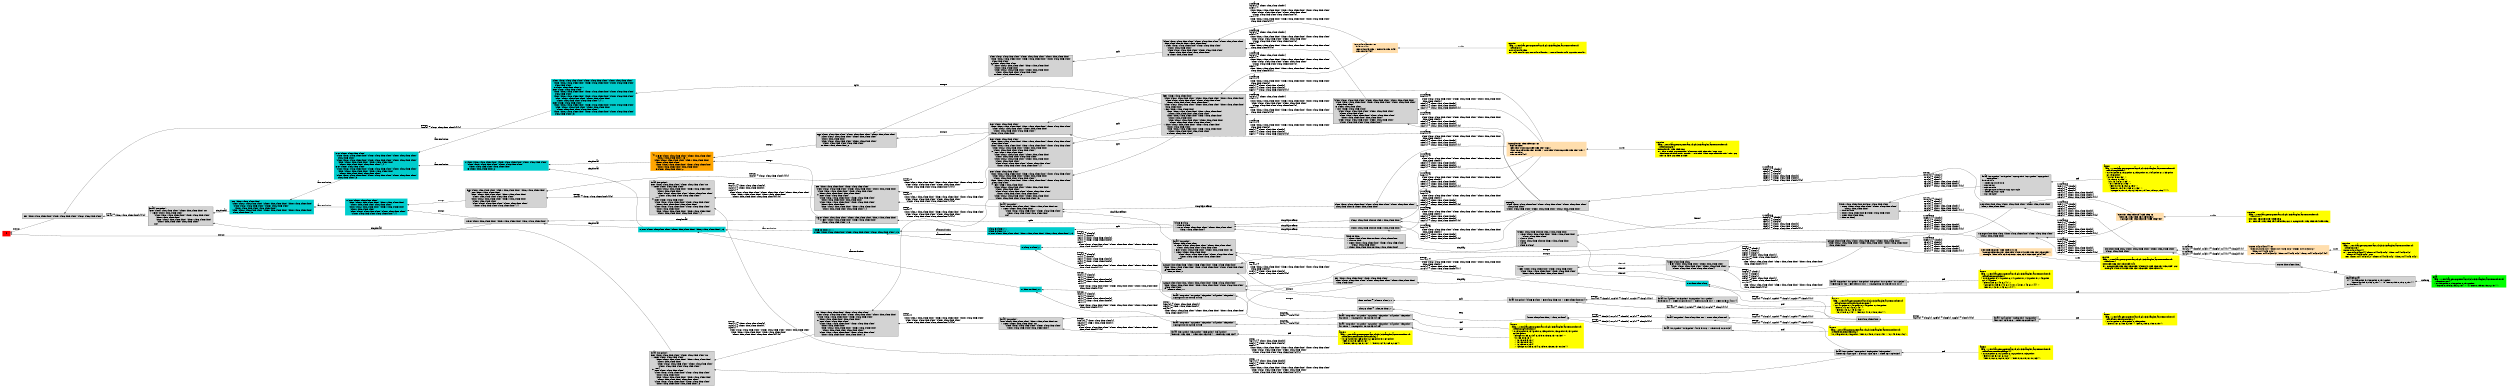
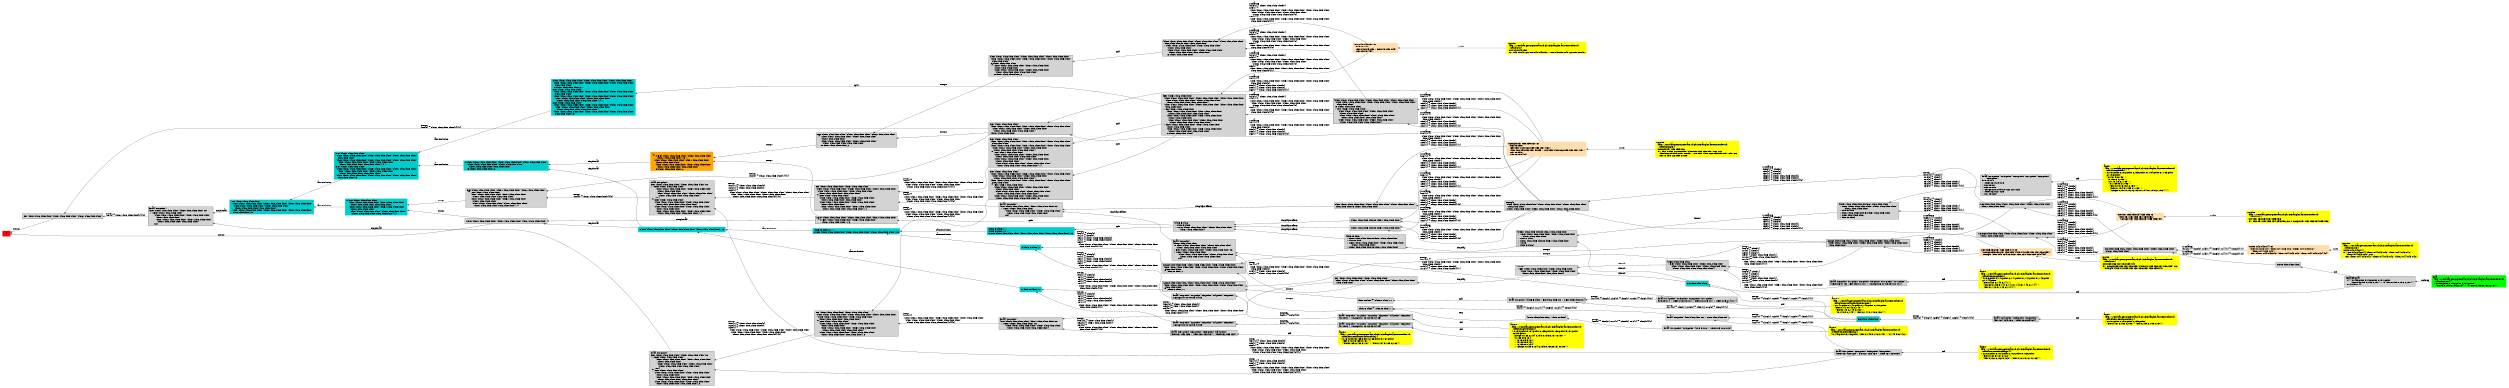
edge "forall (X0:point). [Bet sk_C sk_B X0 ∨ ¬Bet sk_C sk_A X0]" -> "[¬Bet sk_C sk_A sk_C ∨ sk_C = sk_B]": now "forall (X0:point). [Bet sk_C sk_B X0 ∨ ¬Bet sk_C sk_A X0]" -> "sk_C = sk_B ← ⟦sk_C = sk_B⟧/7"
node "Bet sk_C sk_B sk_A": fillcolor lightgrey -> cyan3
